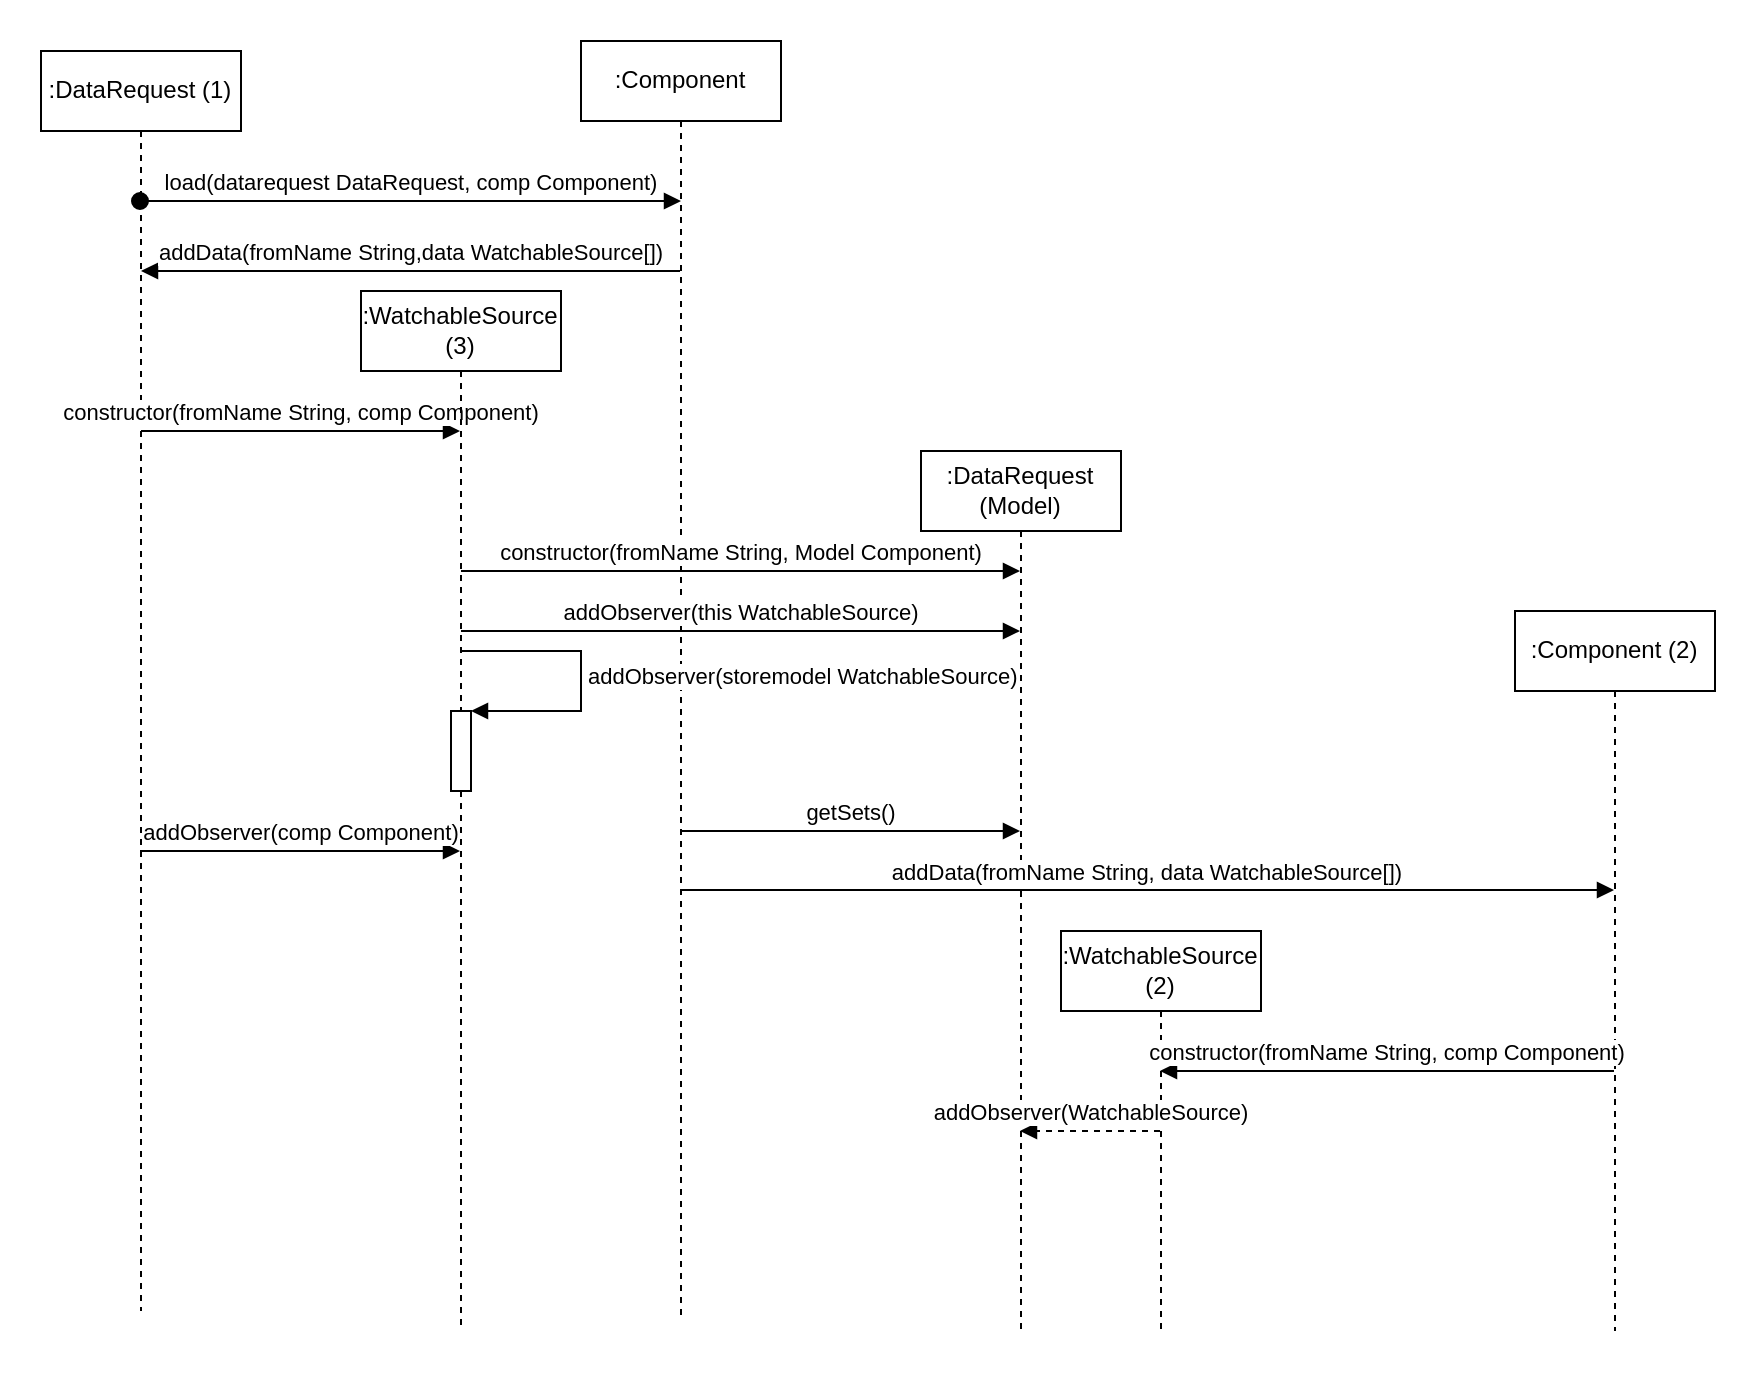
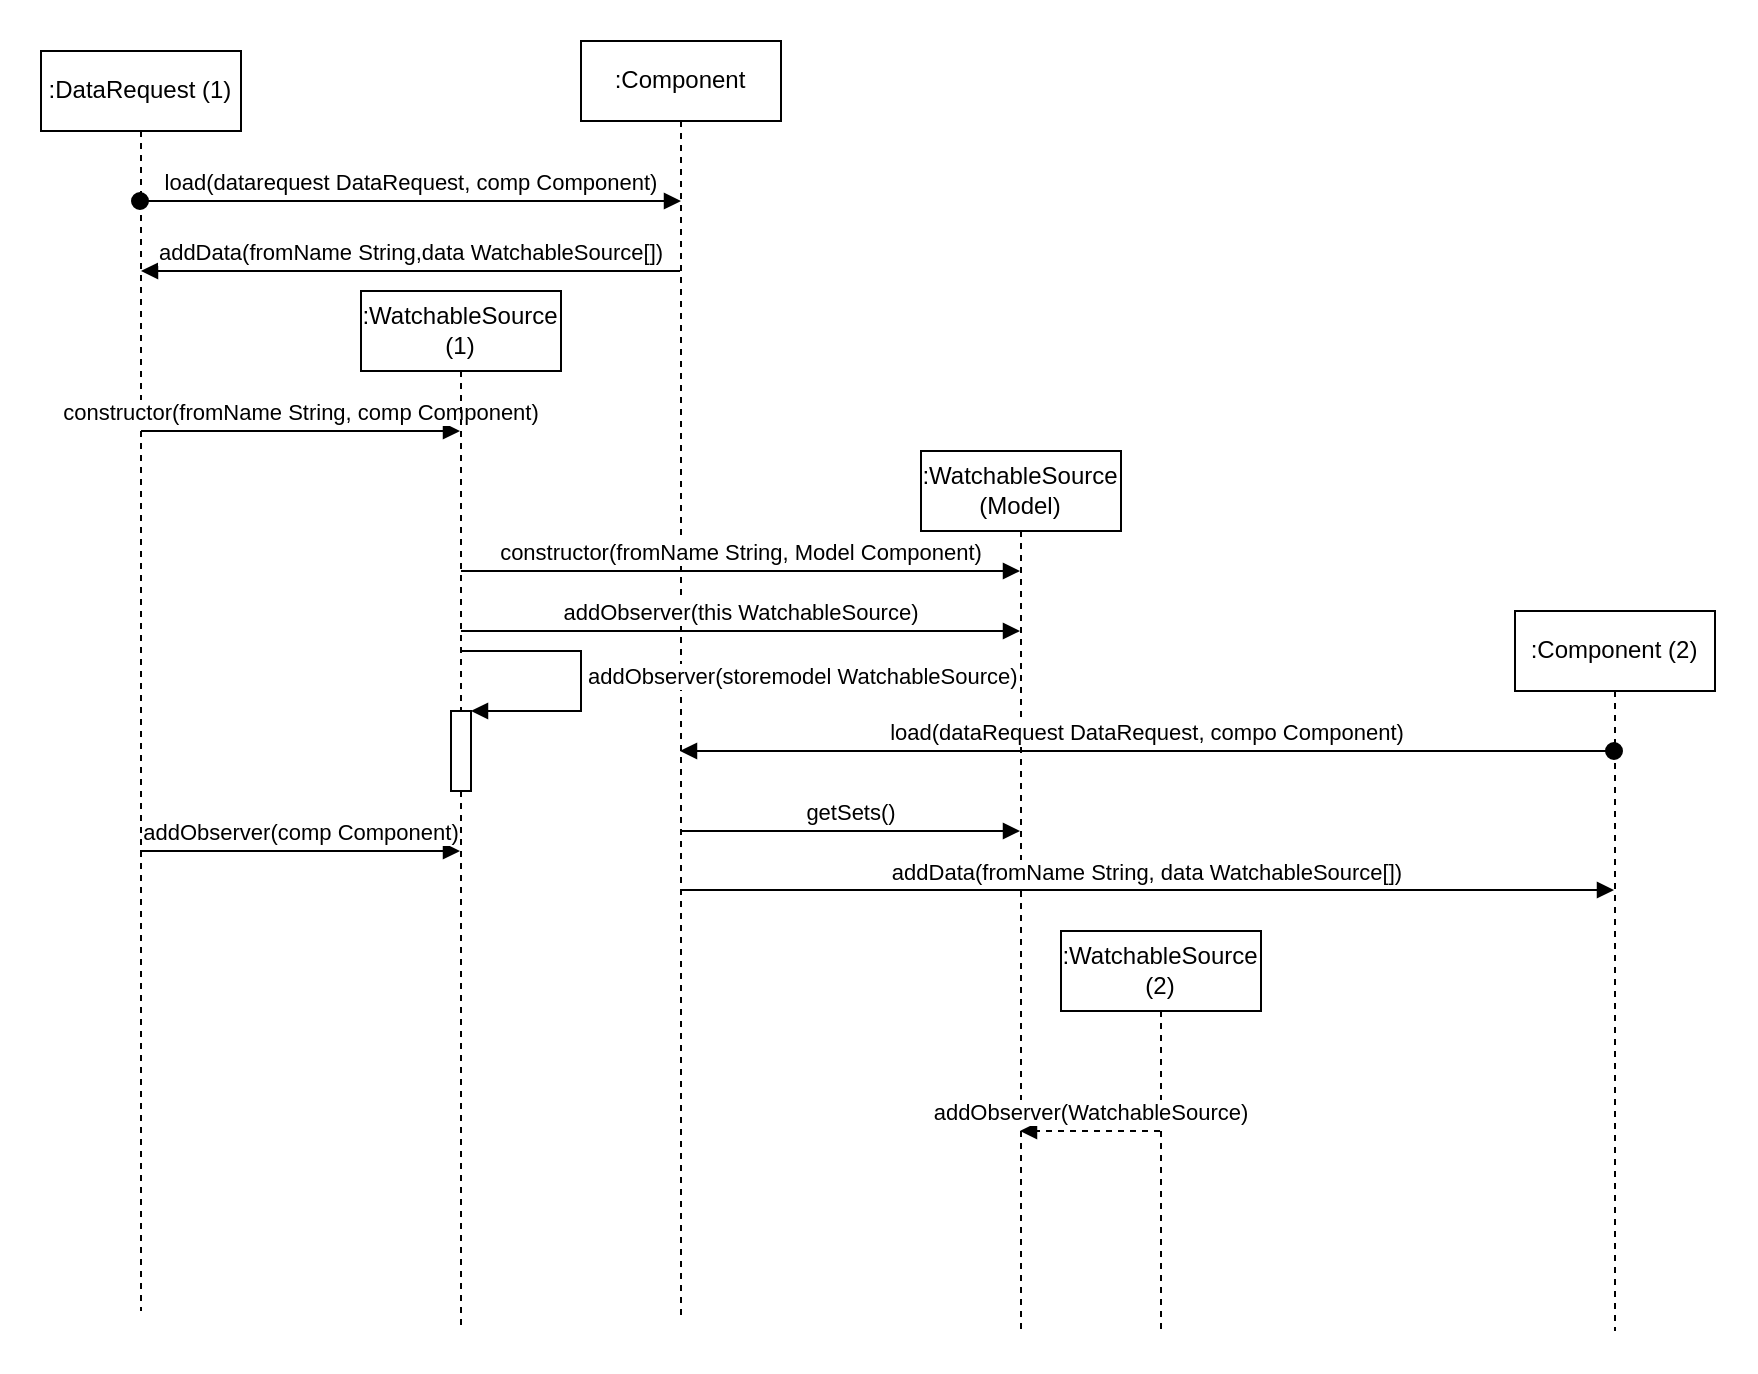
node ":WatchableSource (3)": label ":WatchableSource (3)" -> ":WatchableSource (1)"
node ":DataRequest (Model)": label ":DataRequest (Model)" -> ":WatchableSource (Model)"
edge ":Component" -- ":Component (2)": added, label "load(dataRequest DataRequest, compo Component)"
edge ":Component (2)" -> ":WatchableSource (2)": removed, label "constructor(fromName String, comp Component)"
